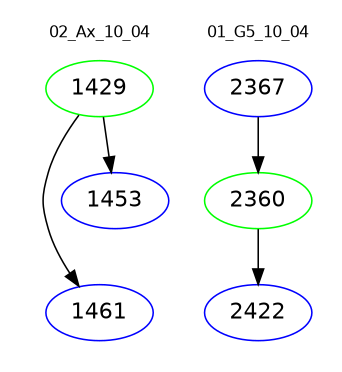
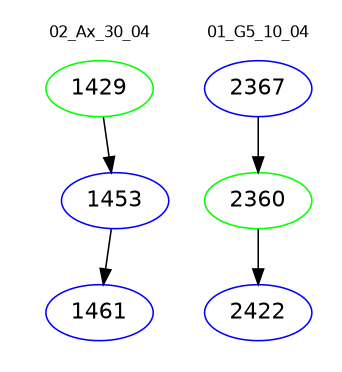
cluster "02_Ax_10_04": label "02_Ax_10_04" -> "02_Ax_30_04"
edge "1429" -> "1461": now "1453" -> "1461"
